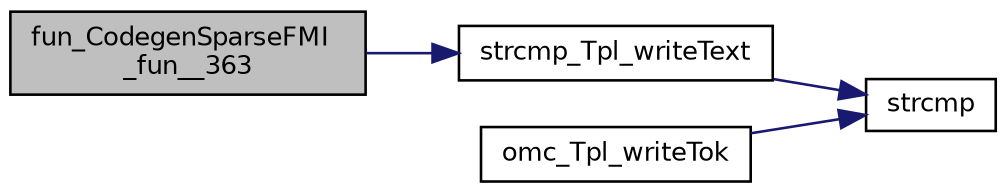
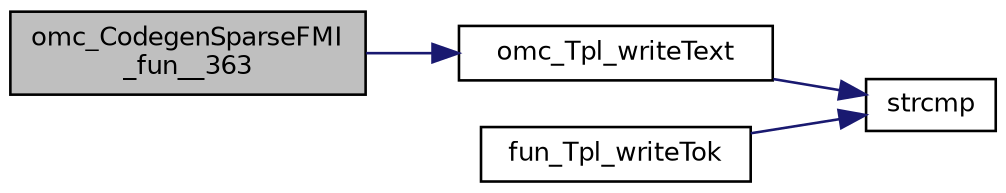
node "fun_CodegenSparseFMI _fun__363": label "fun_CodegenSparseFMI _fun__363" -> "omc_CodegenSparseFMI _fun__363"
node "strcmp_Tpl_writeText": label "strcmp_Tpl_writeText" -> "omc_Tpl_writeText"
node "omc_Tpl_writeTok": label "omc_Tpl_writeTok" -> "fun_Tpl_writeTok"
